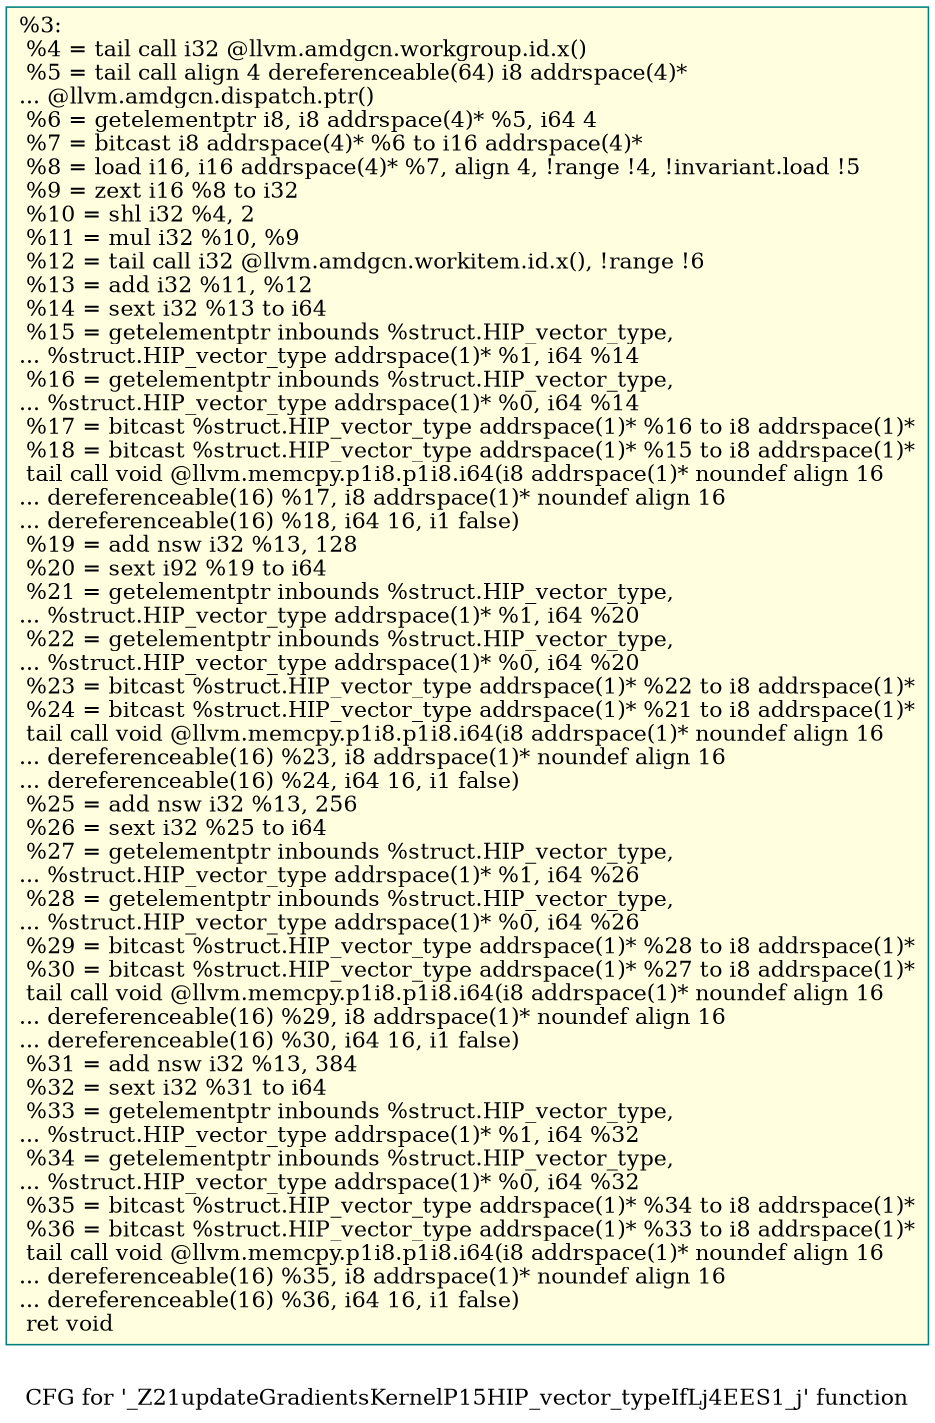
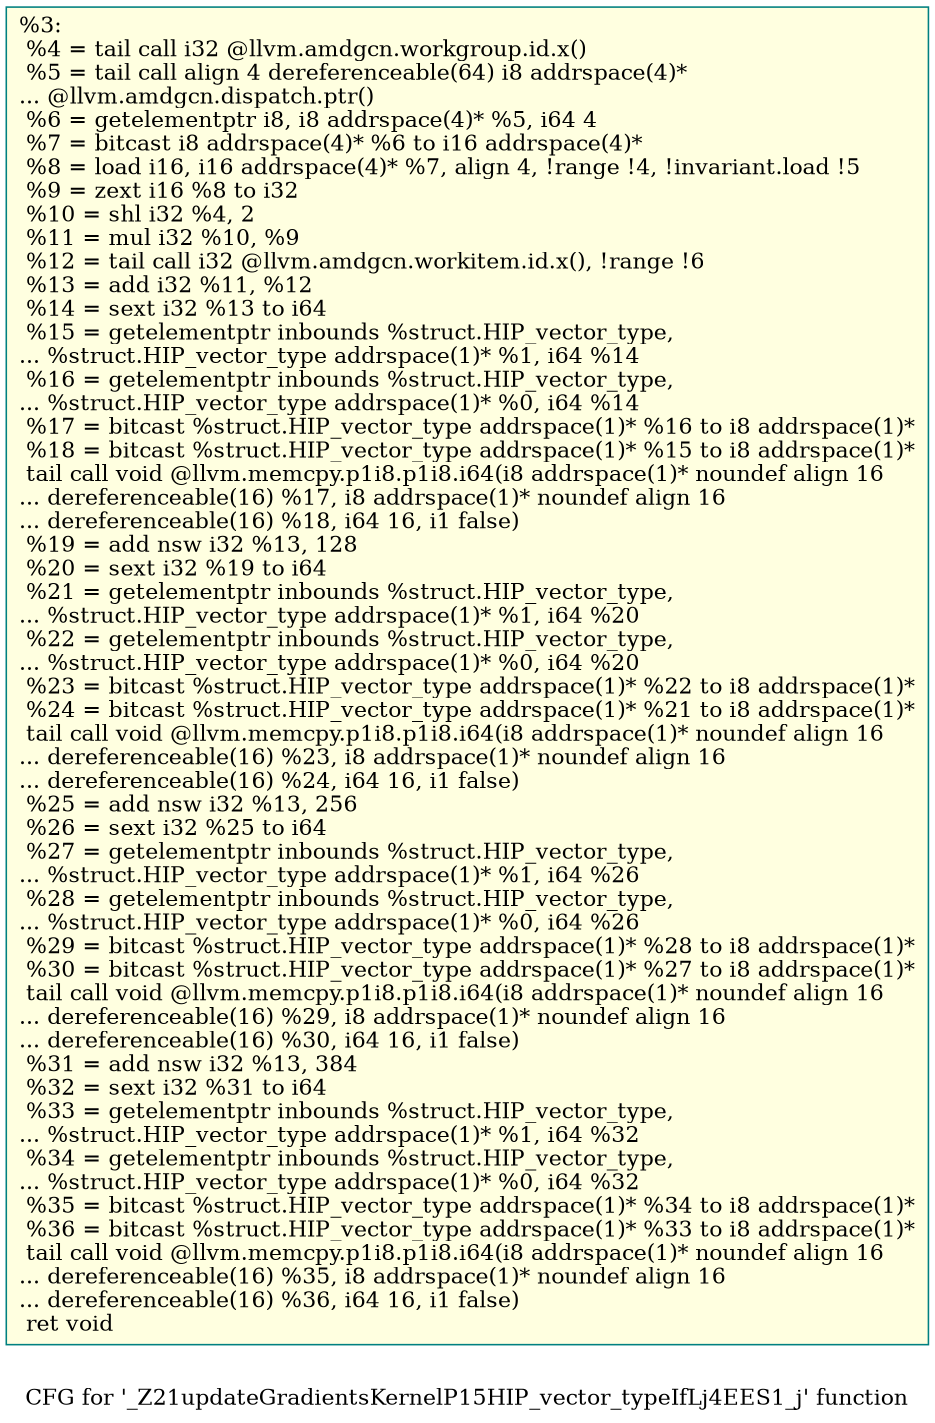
node "%3:": text "%20 = sext i92 %19 to i64" -> "%20 = sext i32 %19 to i64"
